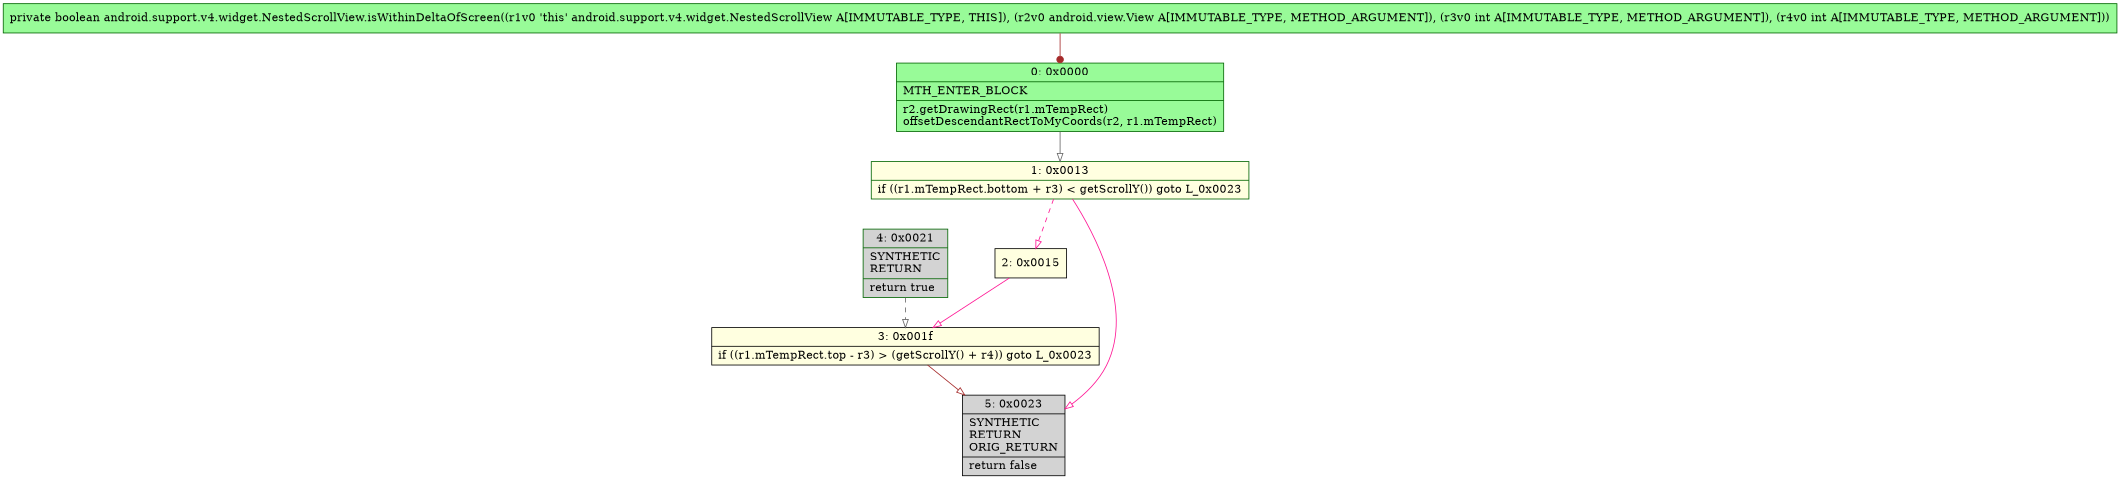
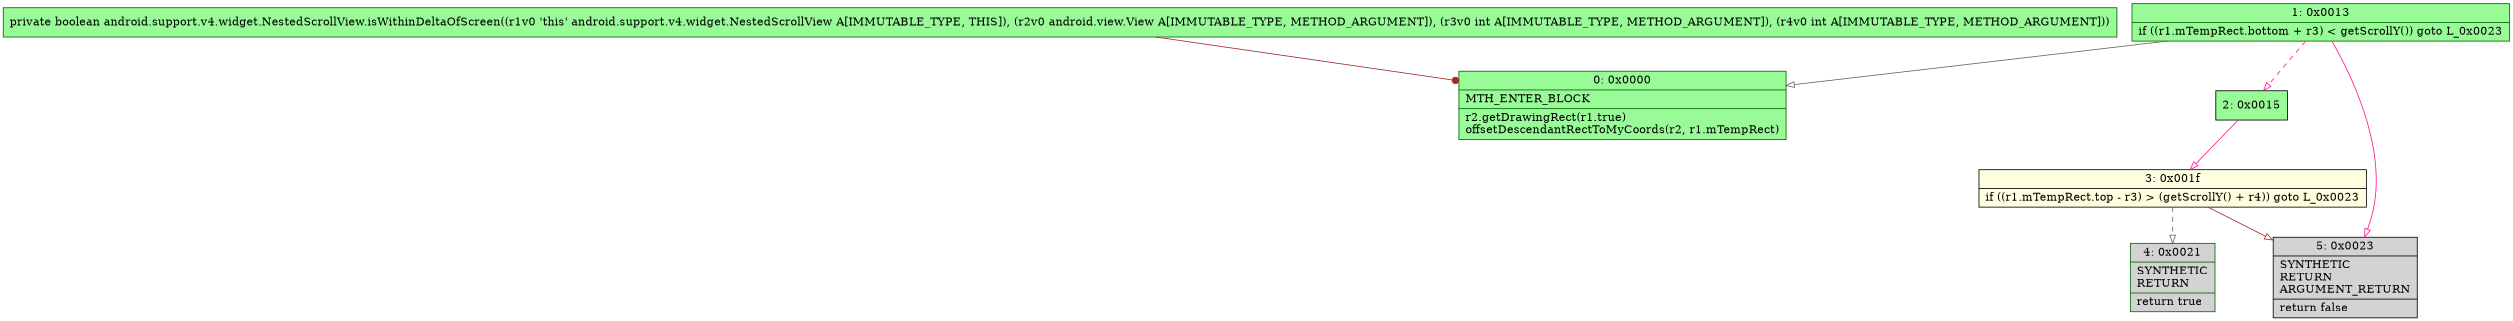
node "0: 0x0000": text "r2.getDrawingRect(r1.mTempRect)" -> "r2.getDrawingRect(r1.true)"
edge "0: 0x0000" -> "1: 0x0013": reversed
node "1: 0x0013": fillcolor lightyellow -> palegreen
node "2: 0x0015": fillcolor lightyellow -> palegreen
edge "4: 0x0021" -> "3: 0x001f": reversed
node "5: 0x0023": text "ORIG_RETURN" -> "ARGUMENT_RETURN"
